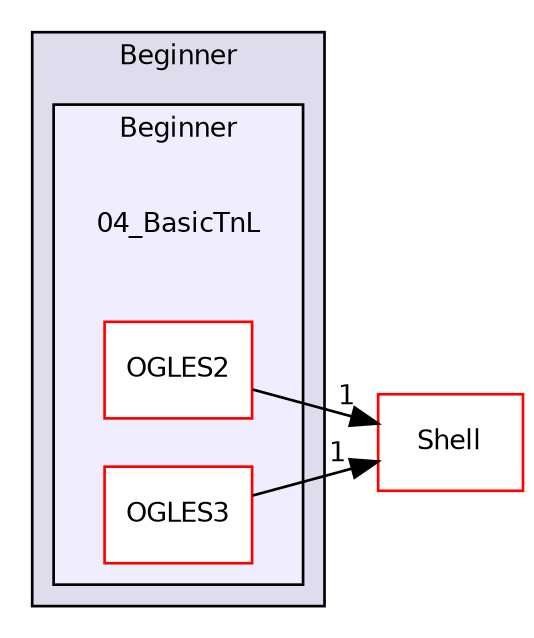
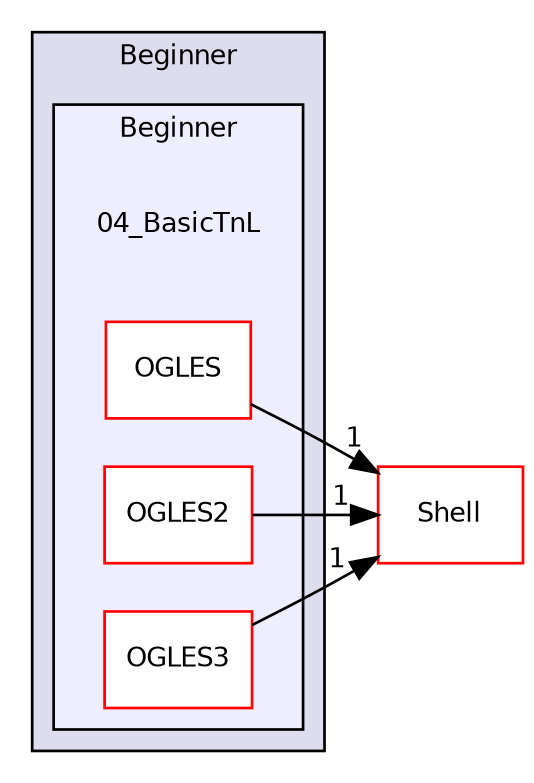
node "OGLES": added
